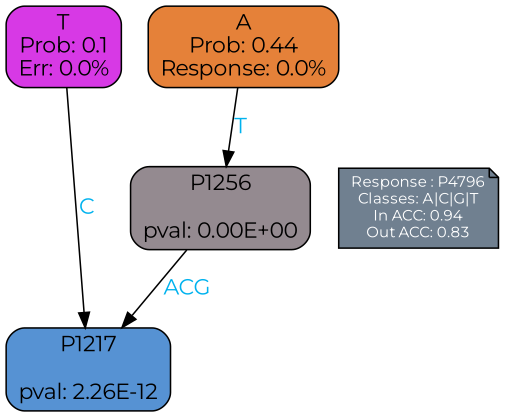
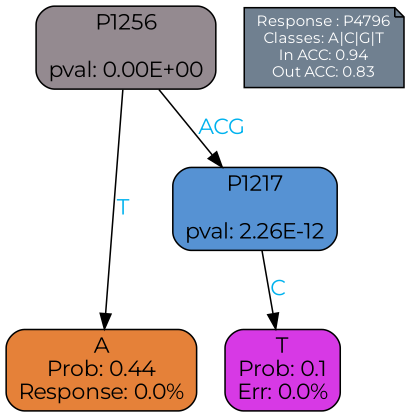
edge "A Prob: 0.44 Response: 0.0%" -> "P1256 pval: 0.00E+00": reversed
edge "T Prob: 0.1 Err: 0.0%" -> "P1217 pval: 2.26E-12": reversed
